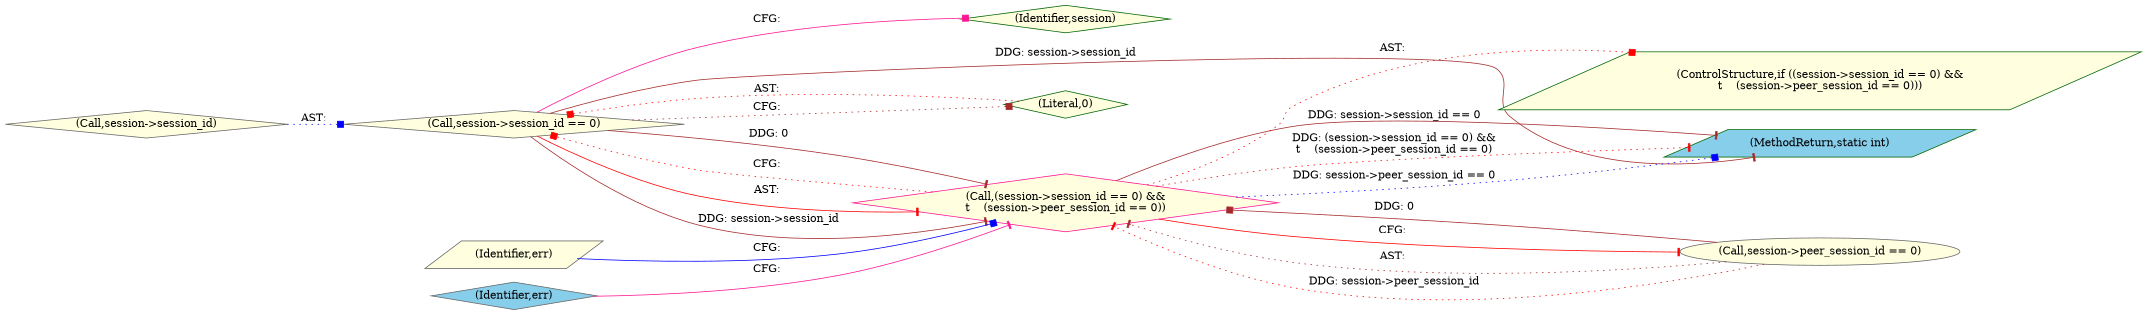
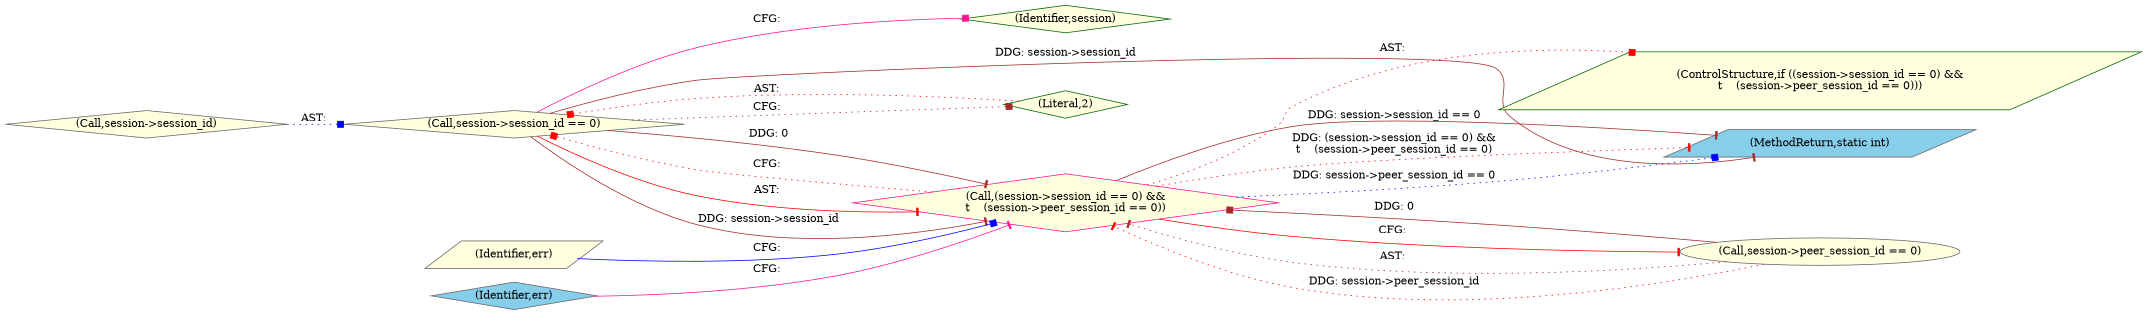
node "(Literal,0)": label "(Literal,0)" -> "(Literal,2)"
node "(MethodReturn,static int)": color darkgreen -> gray40
